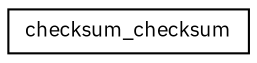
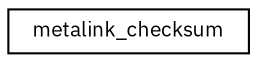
node "checksum_checksum": label "checksum_checksum" -> "metalink_checksum"
